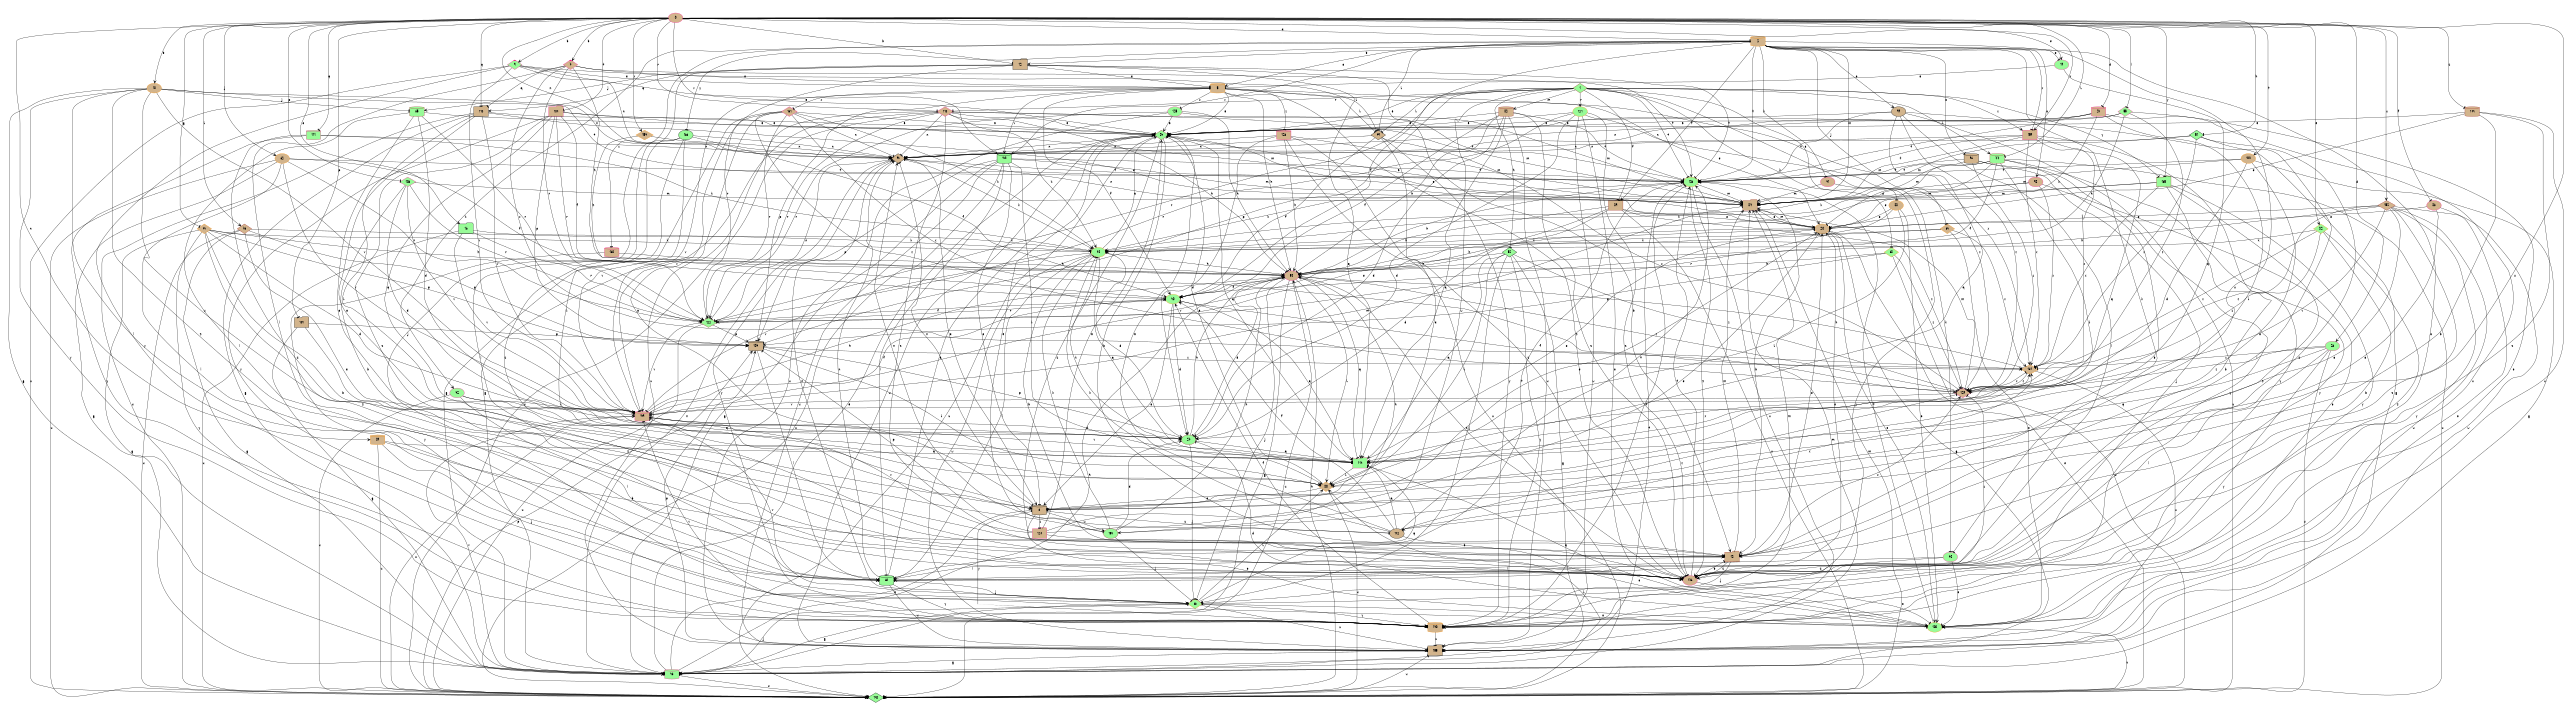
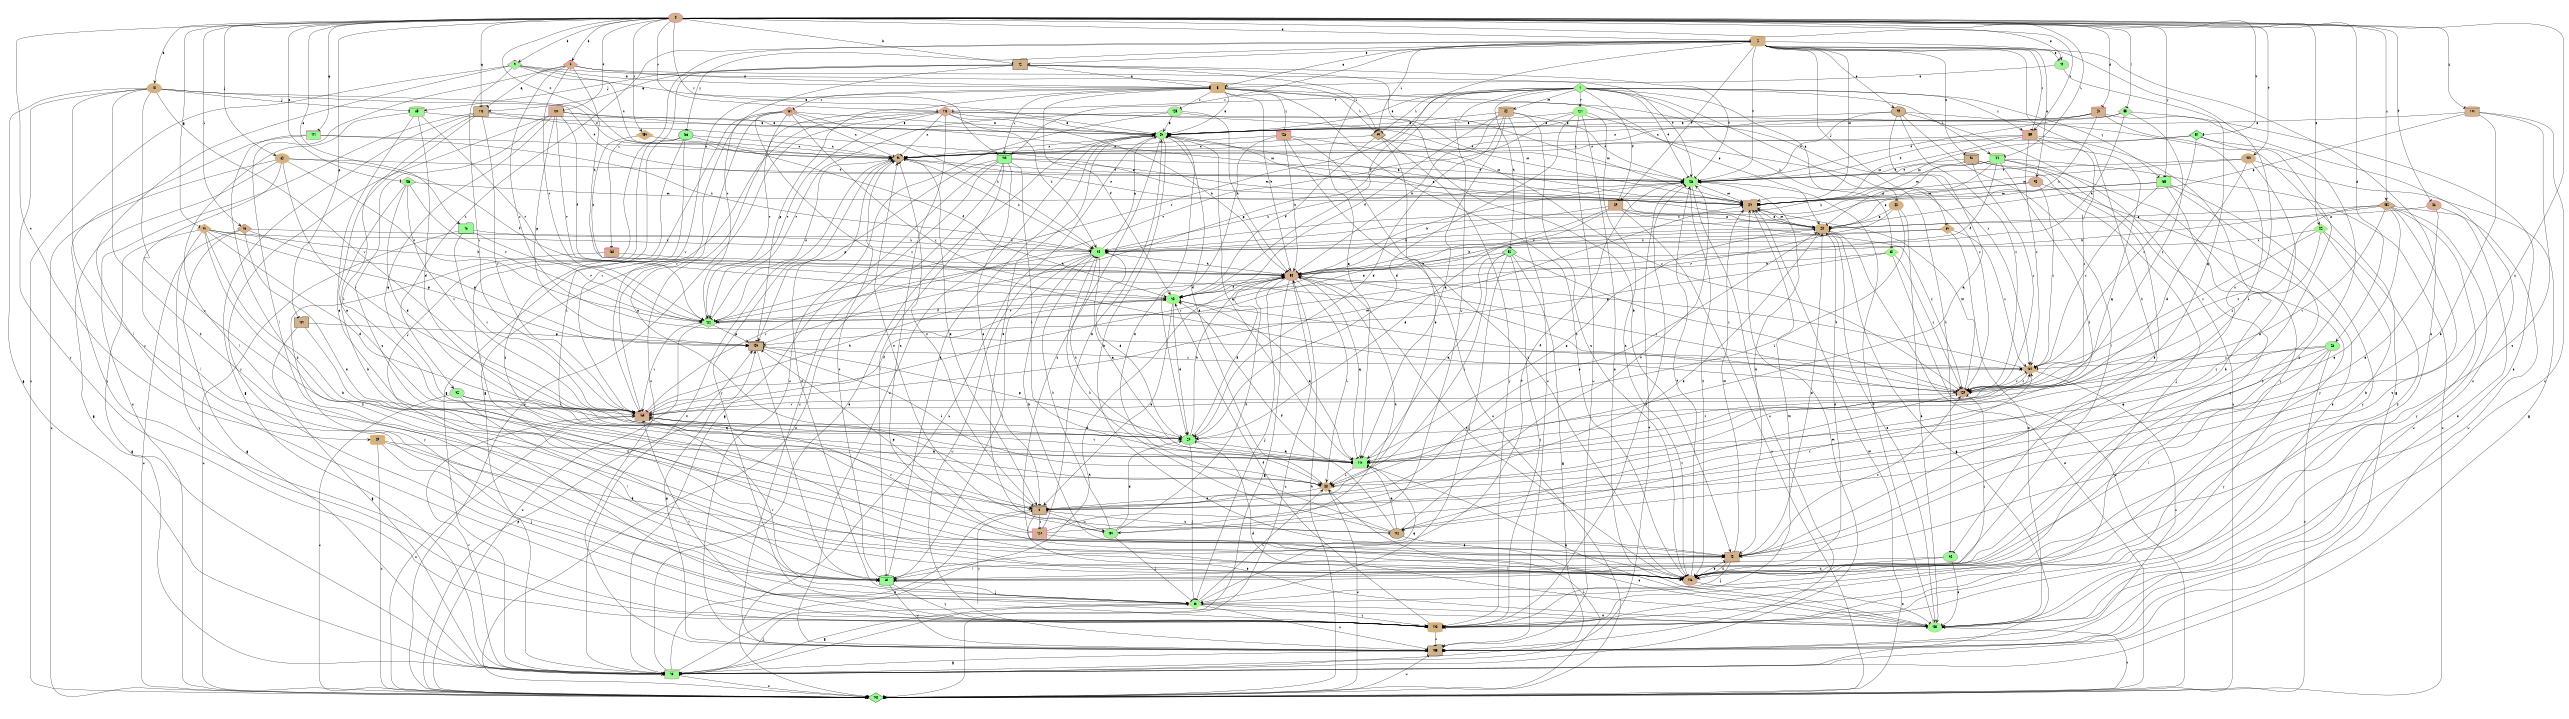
node "71": removed
